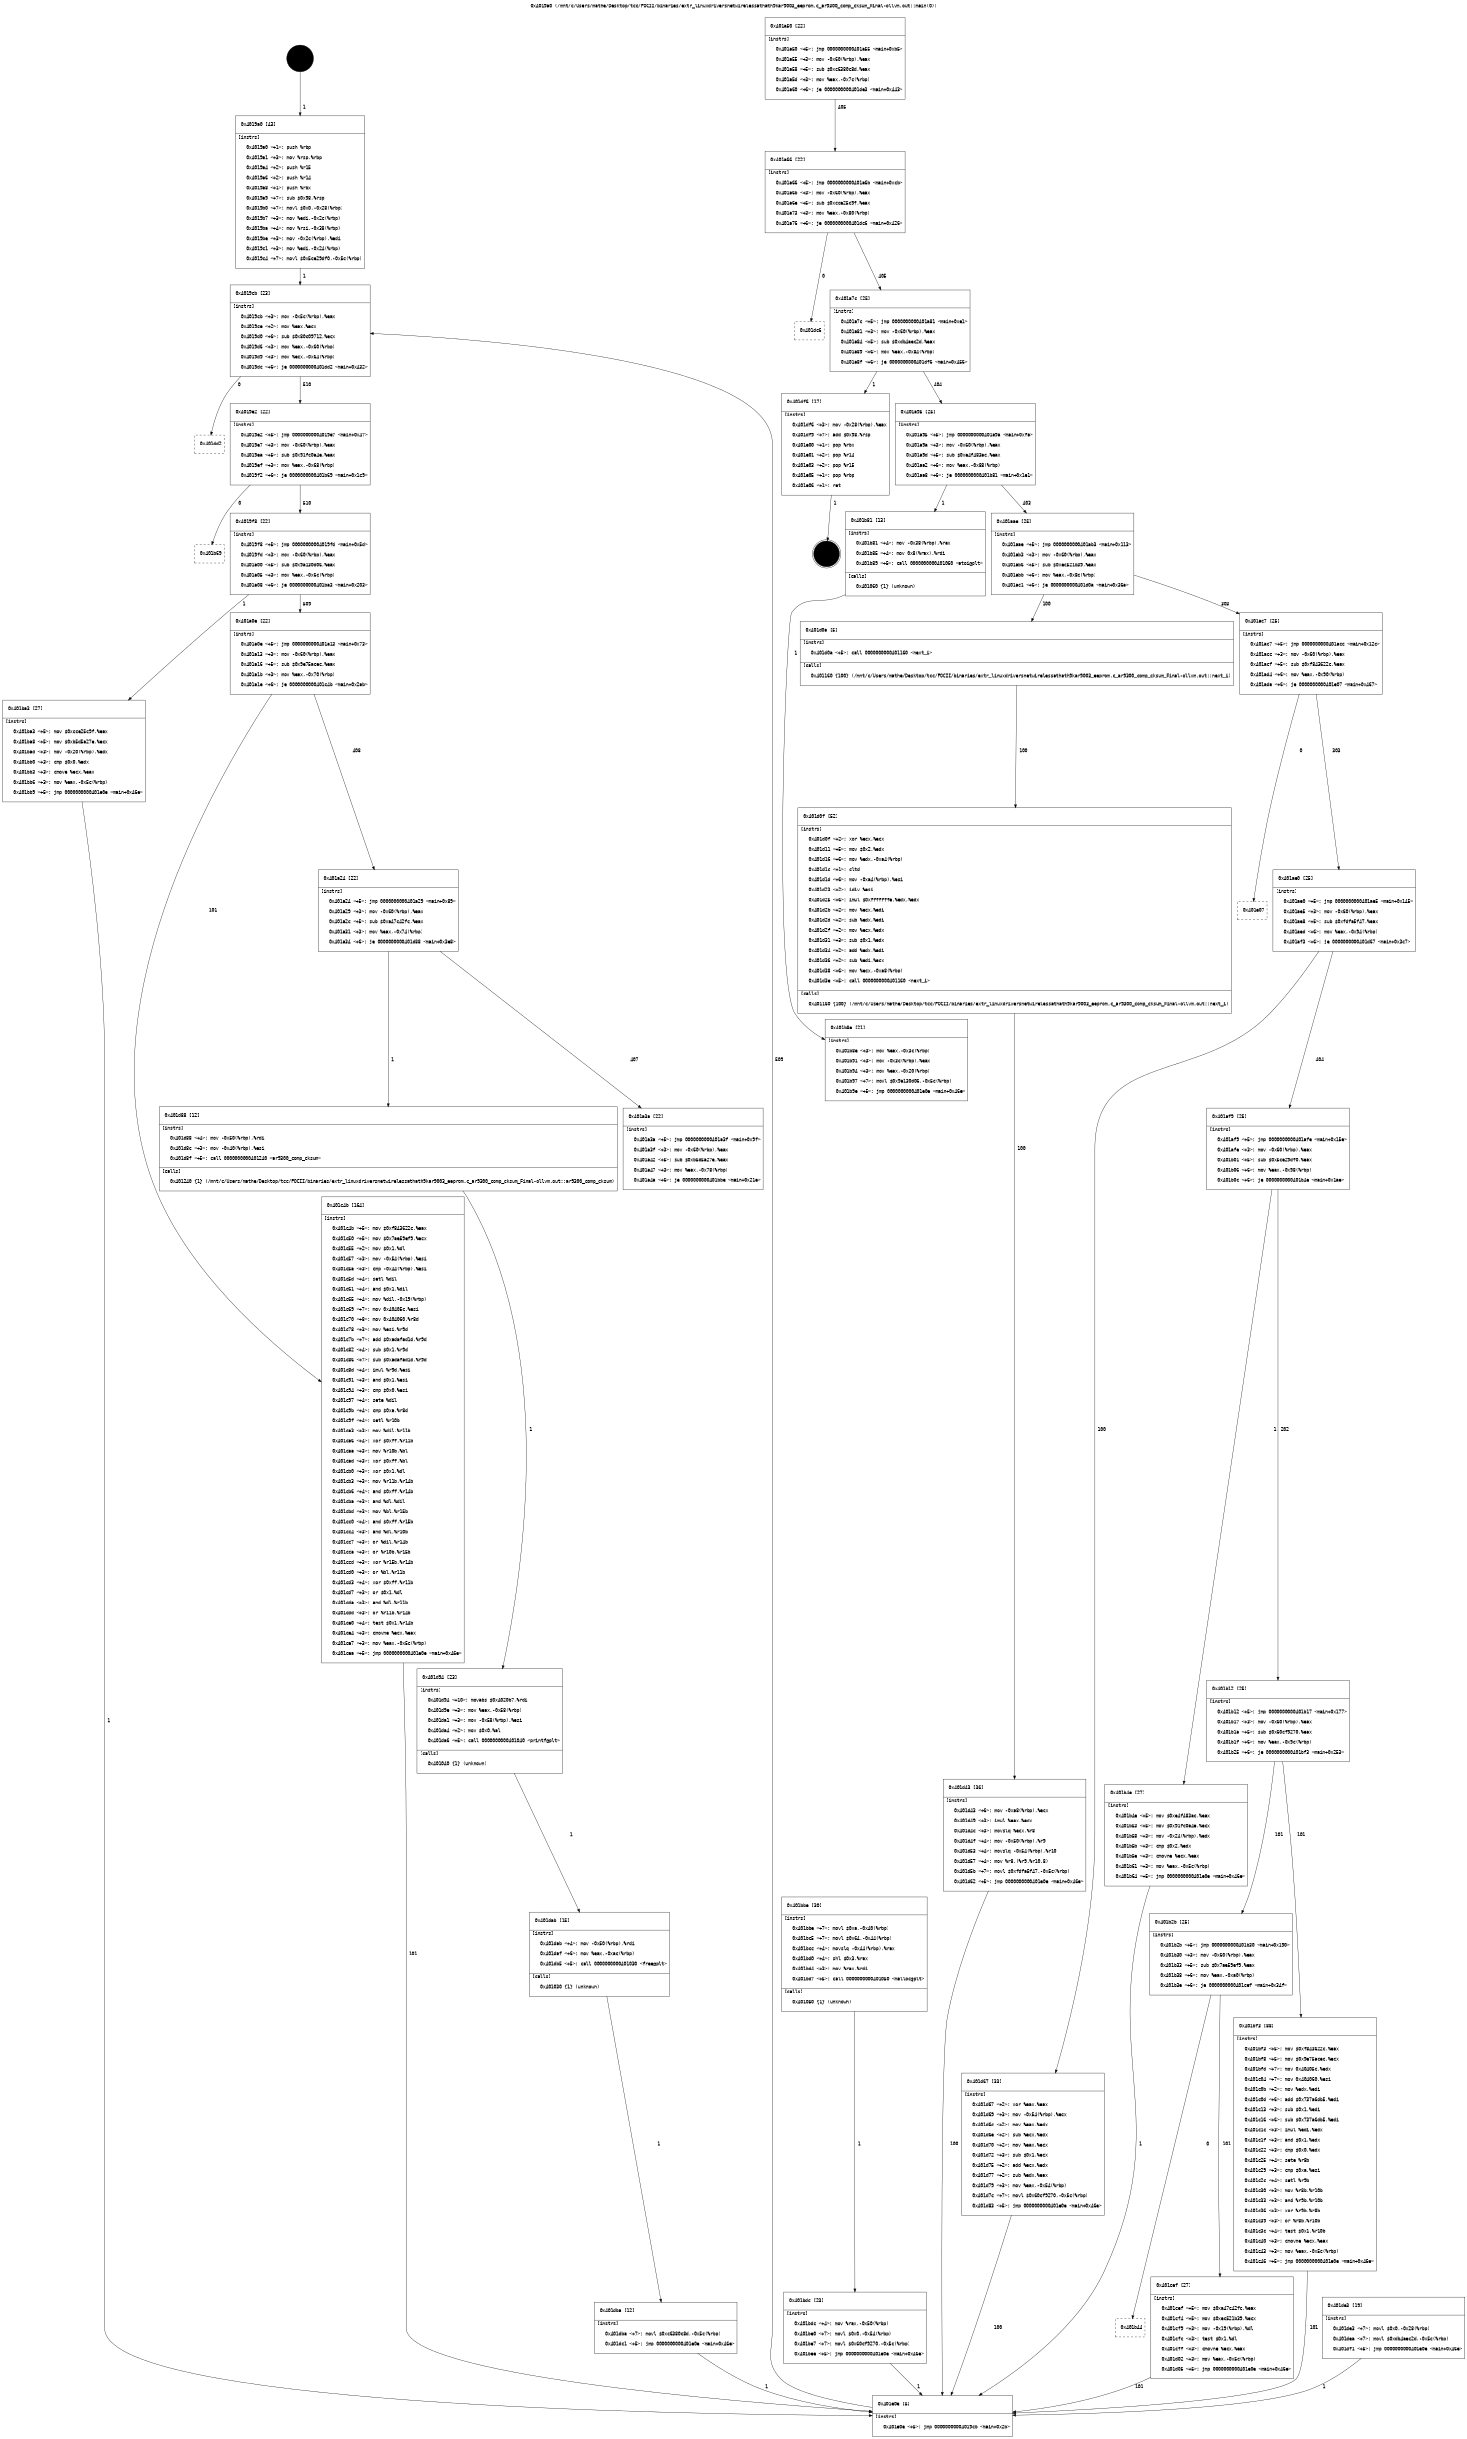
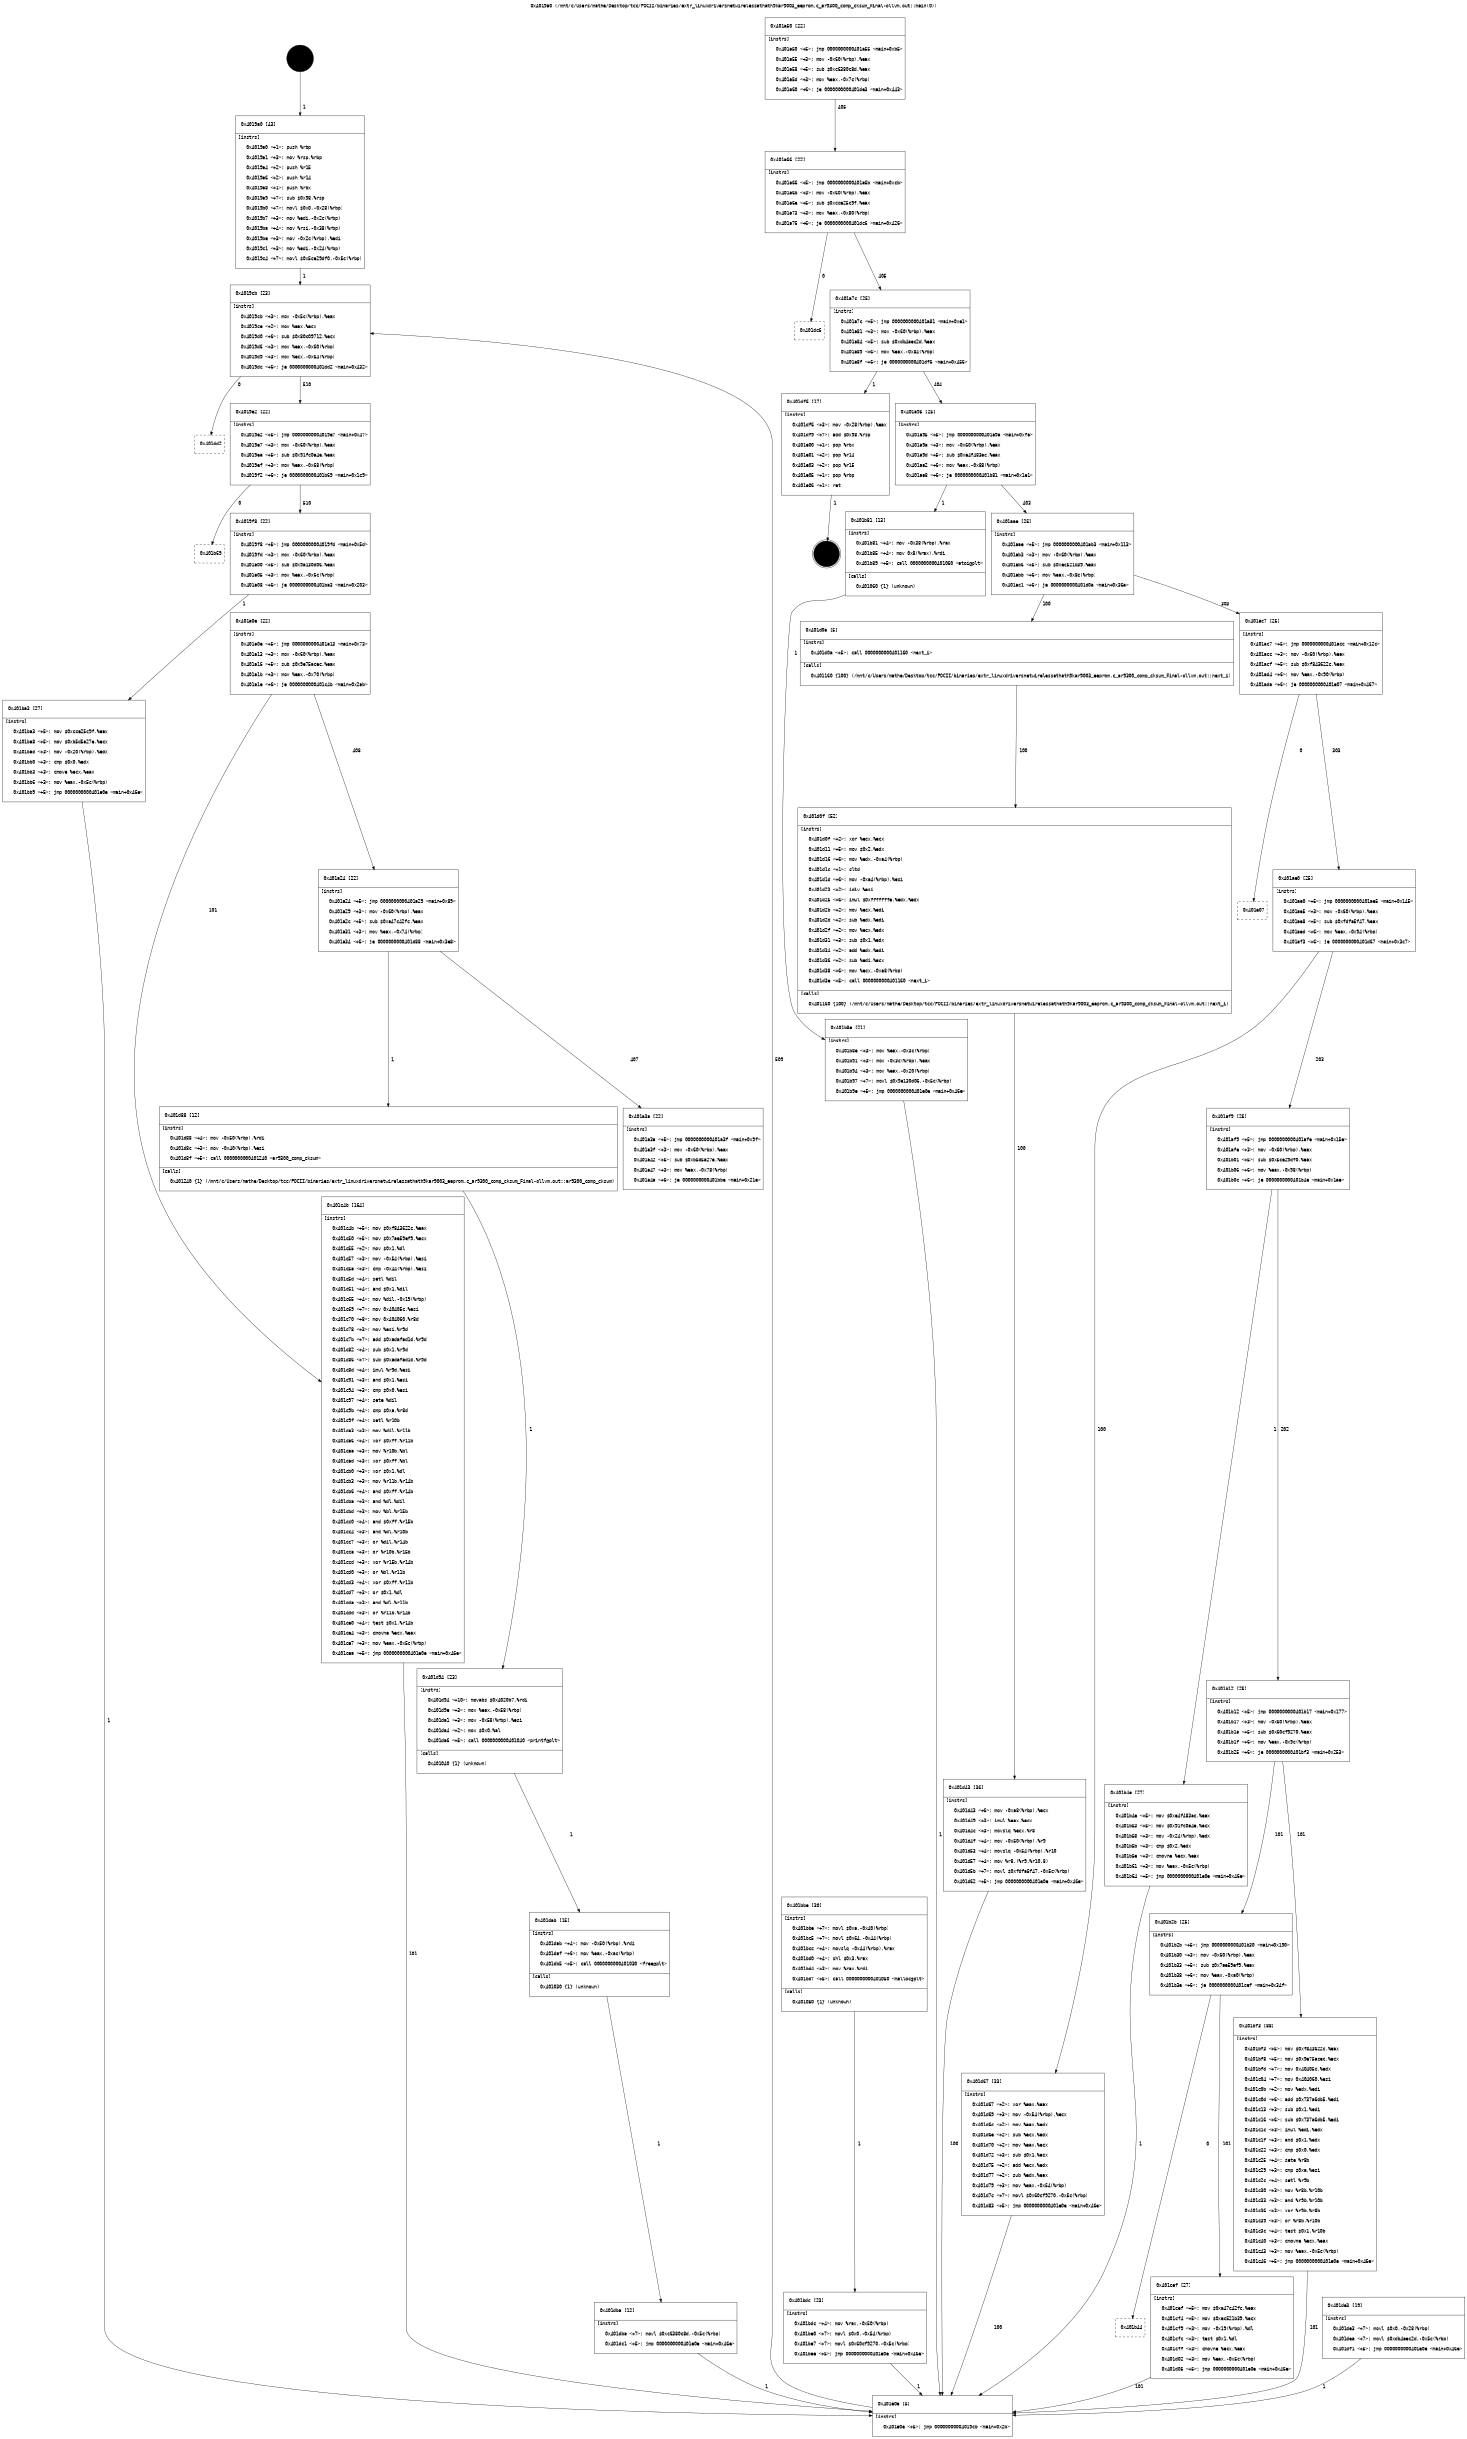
edge "0x4019f8 [22]" -> "0x401a0e [22]": removed, label "509"
edge "0x401ae0 [25]" -> "0x401af9 [25]": label " 404" -> " 203"
edge "0x401b8e [21]" -> "0x401e0e [5]": added, label "1"
